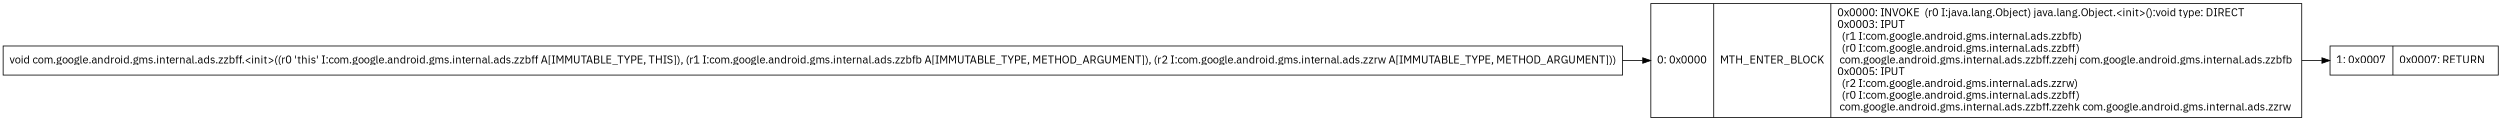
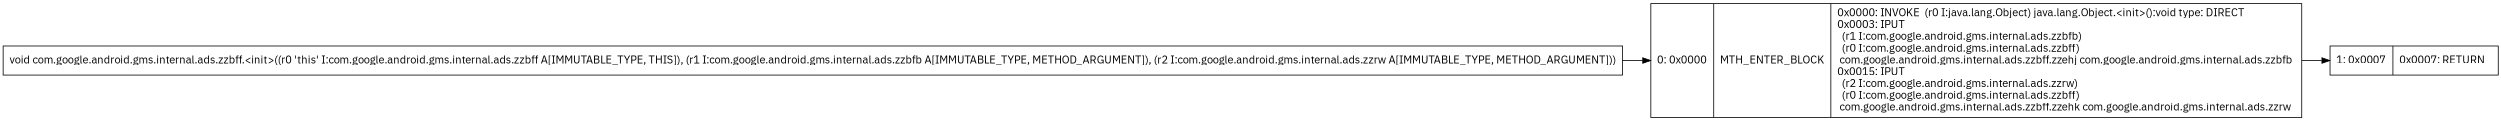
node "0: 0x0000": text "0x0005: IPUT" -> "0x0015: IPUT"
